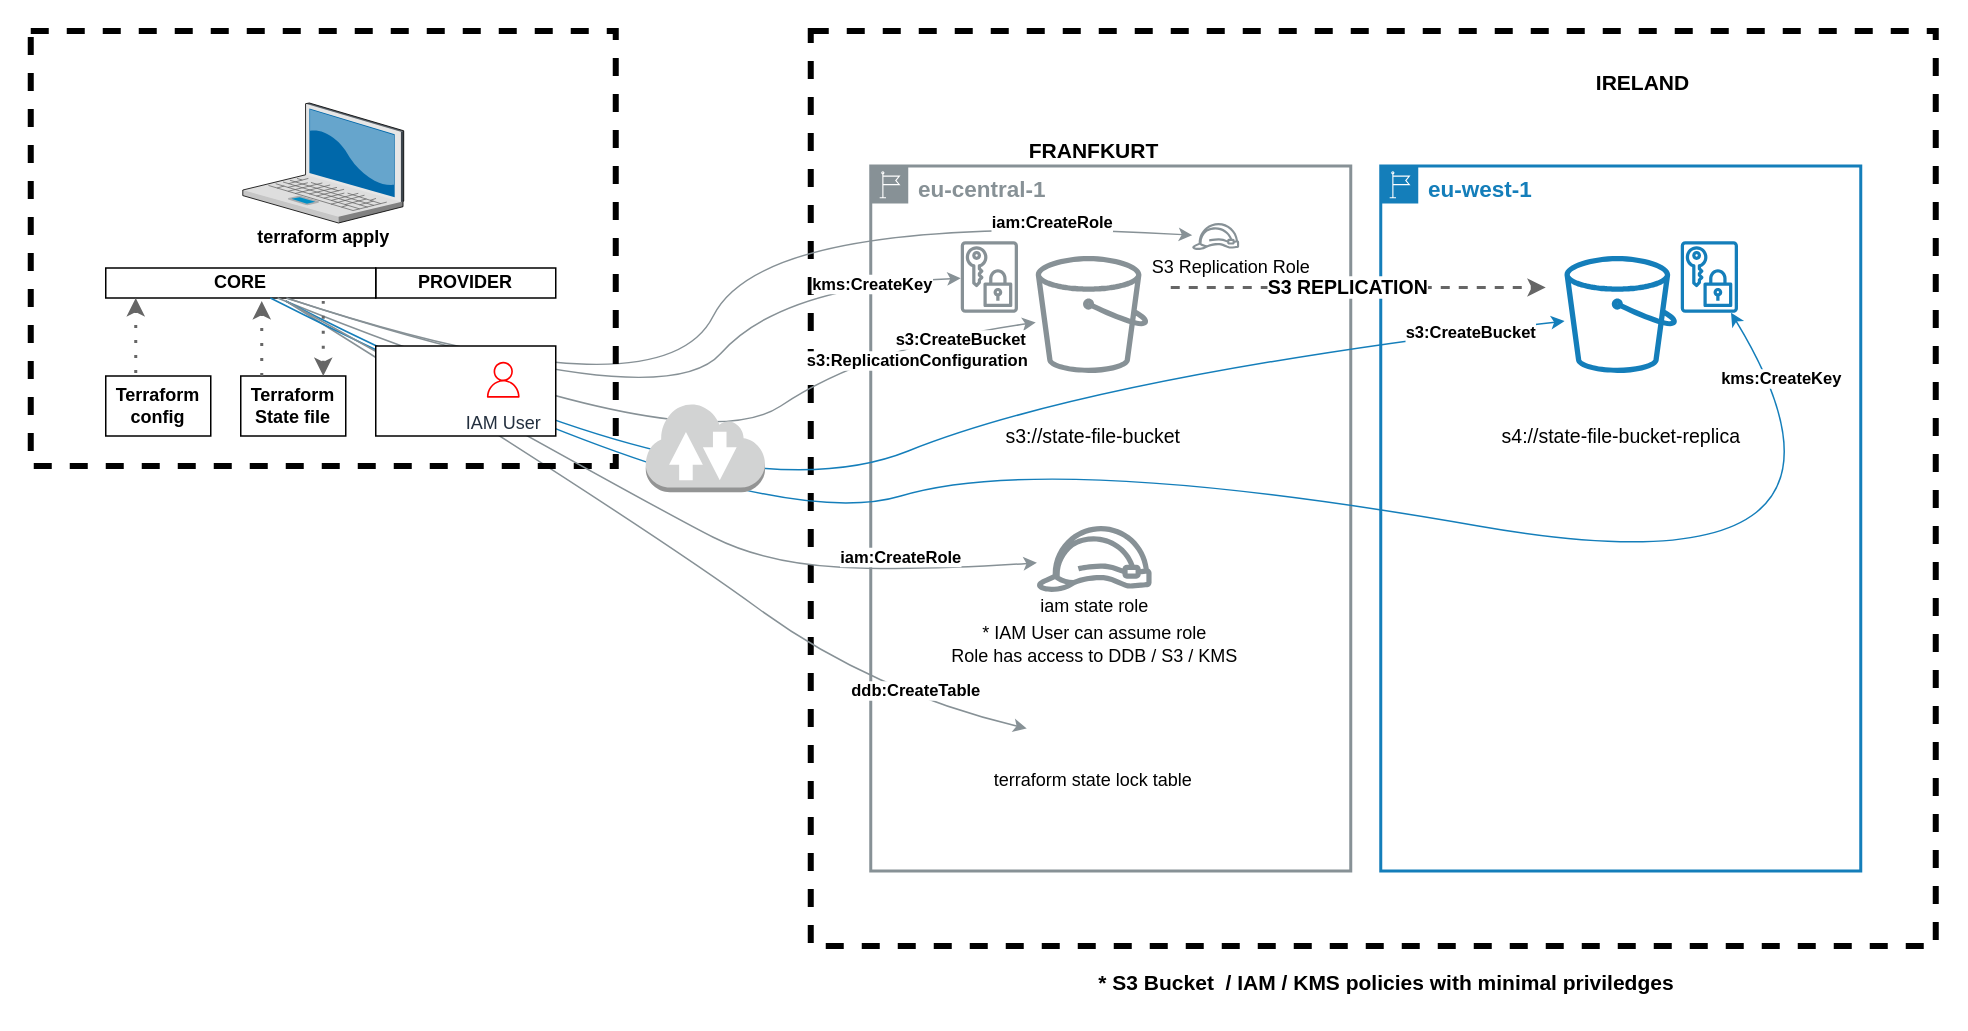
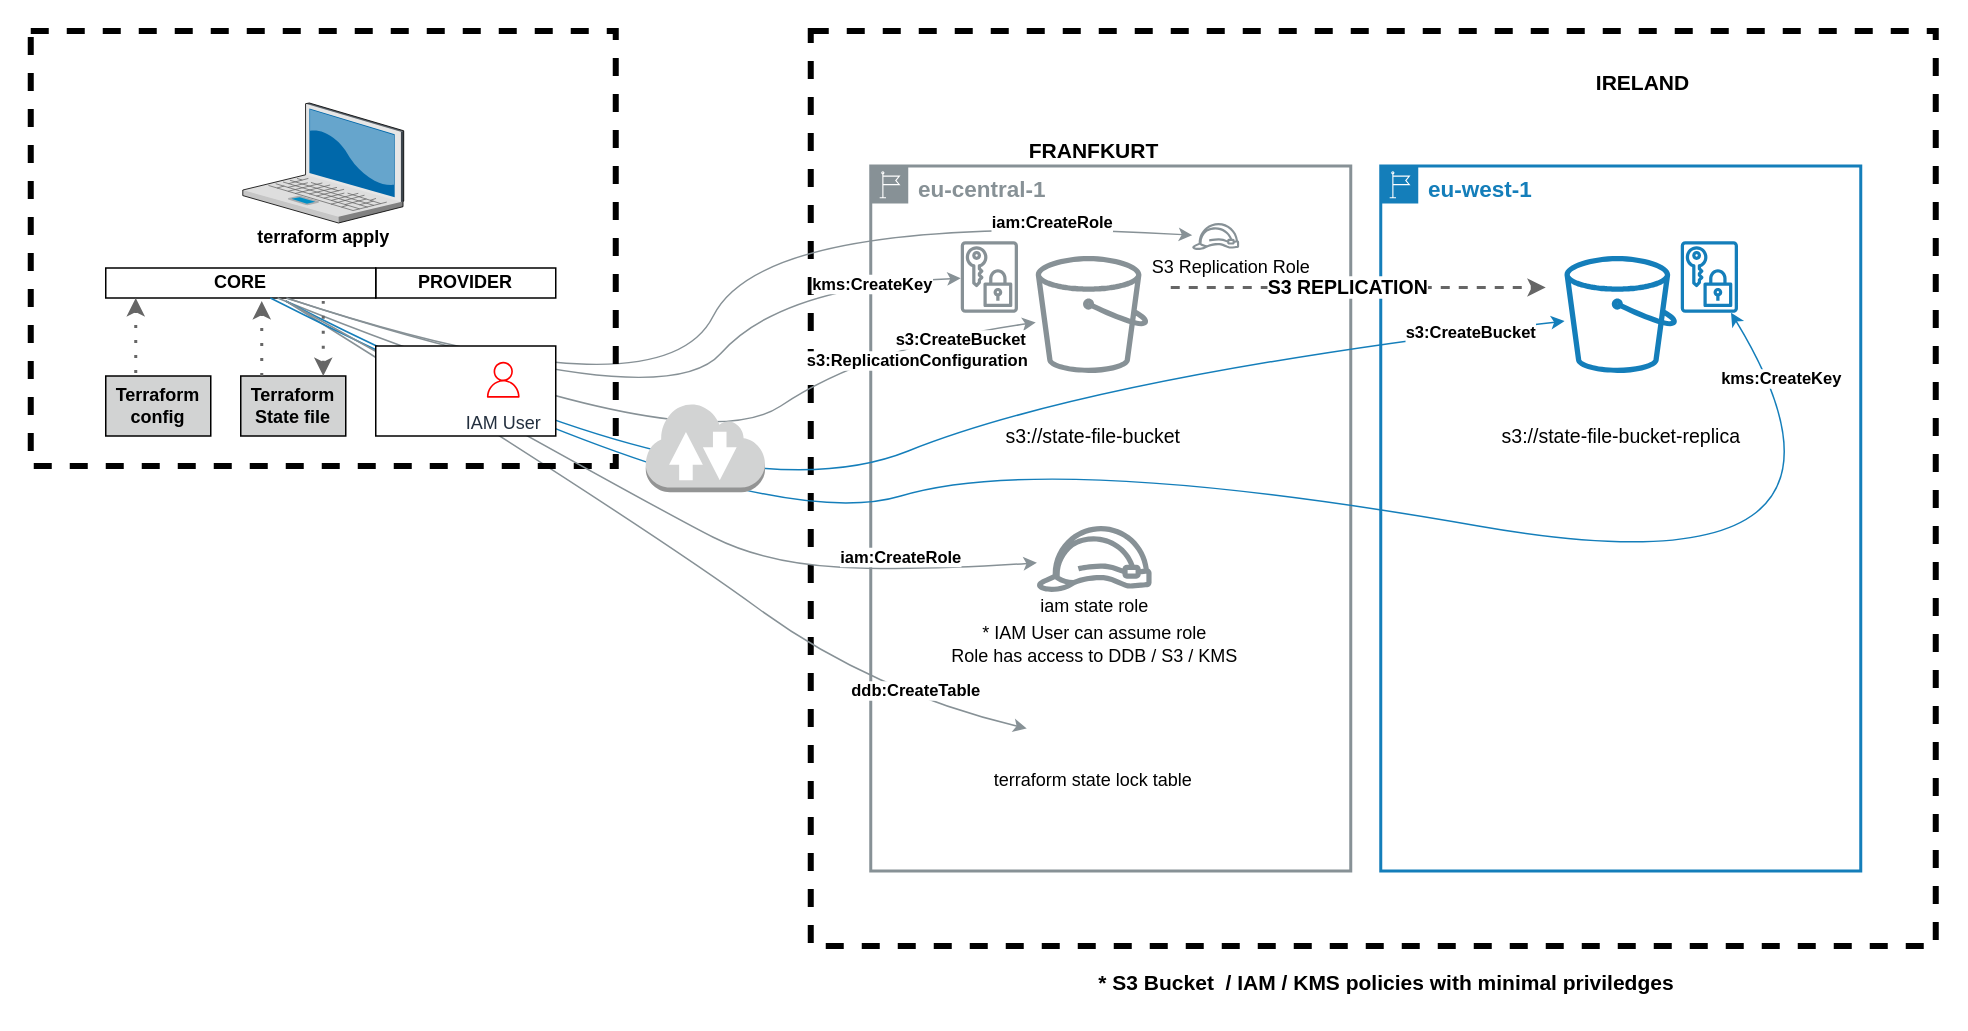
node "Terraform config": fillcolor #ffffff -> #d2d3d3
node "Terraform State file": fillcolor #ffffff -> #d2d3d3
node "s4://state-file-bucket-replica": label "s4://state-file-bucket-replica" -> "s3://state-file-bucket-replica"
